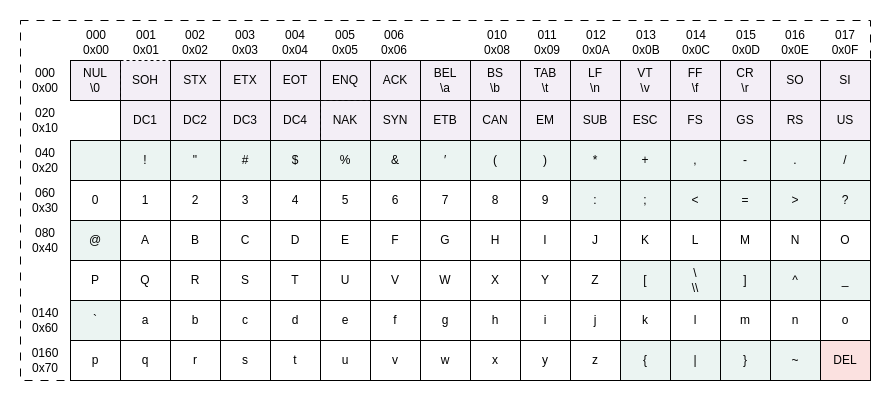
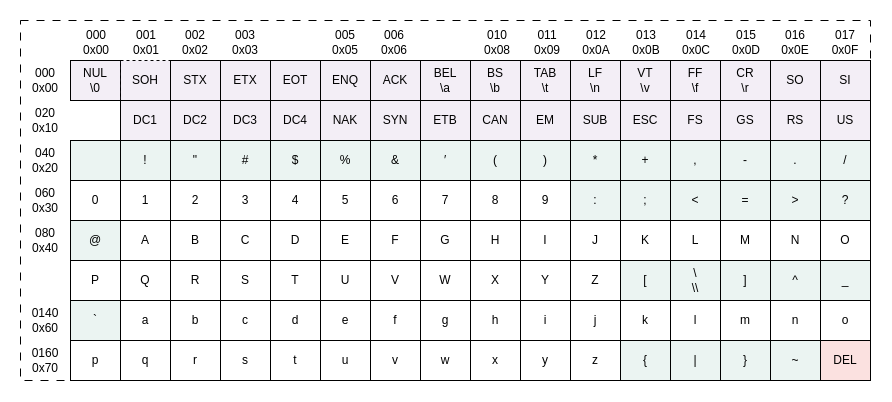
node "004 0x04": removed
node "NAK": style dashed -> solid
